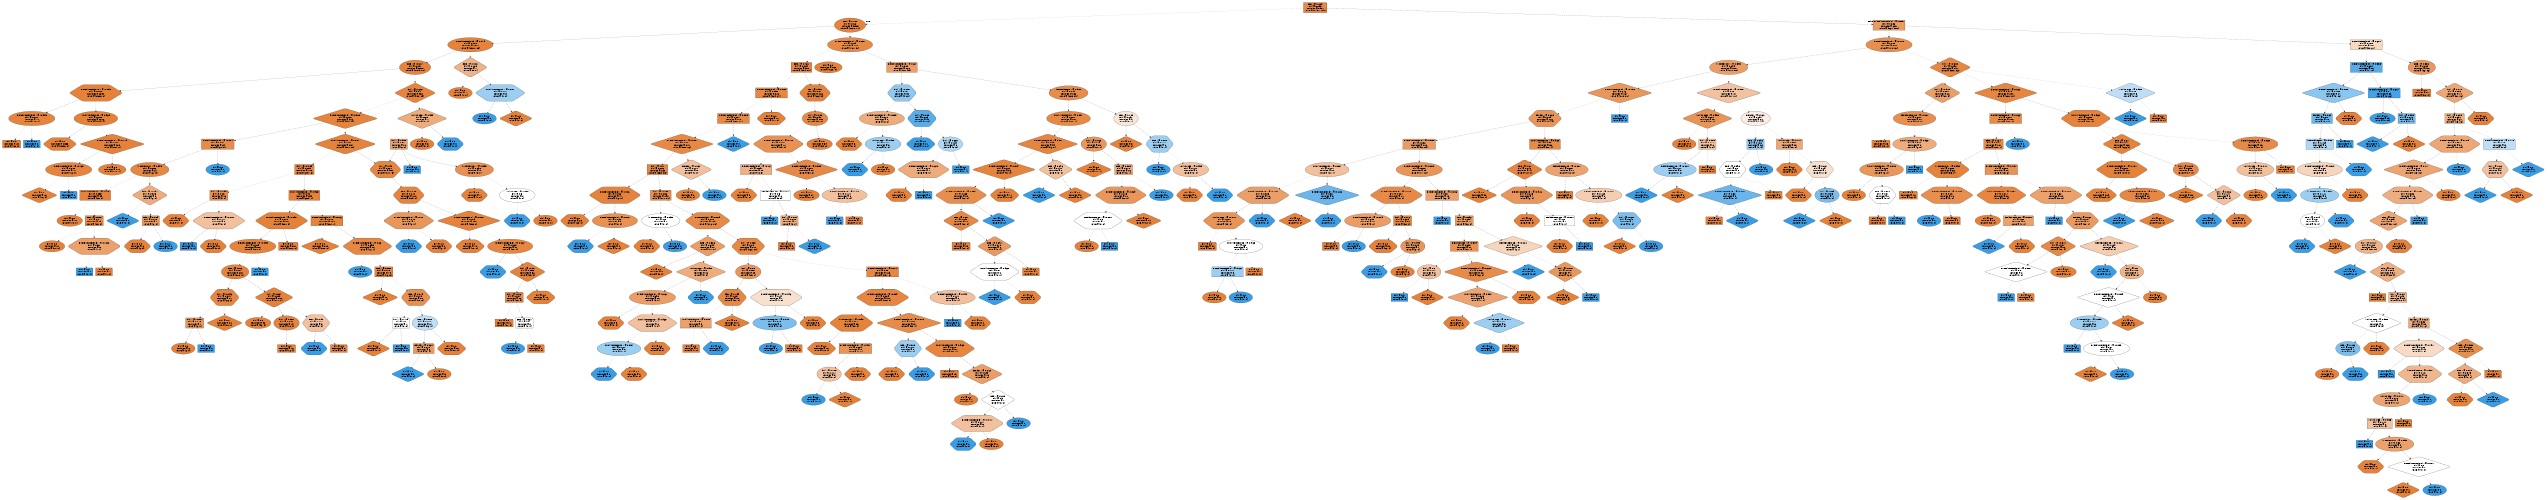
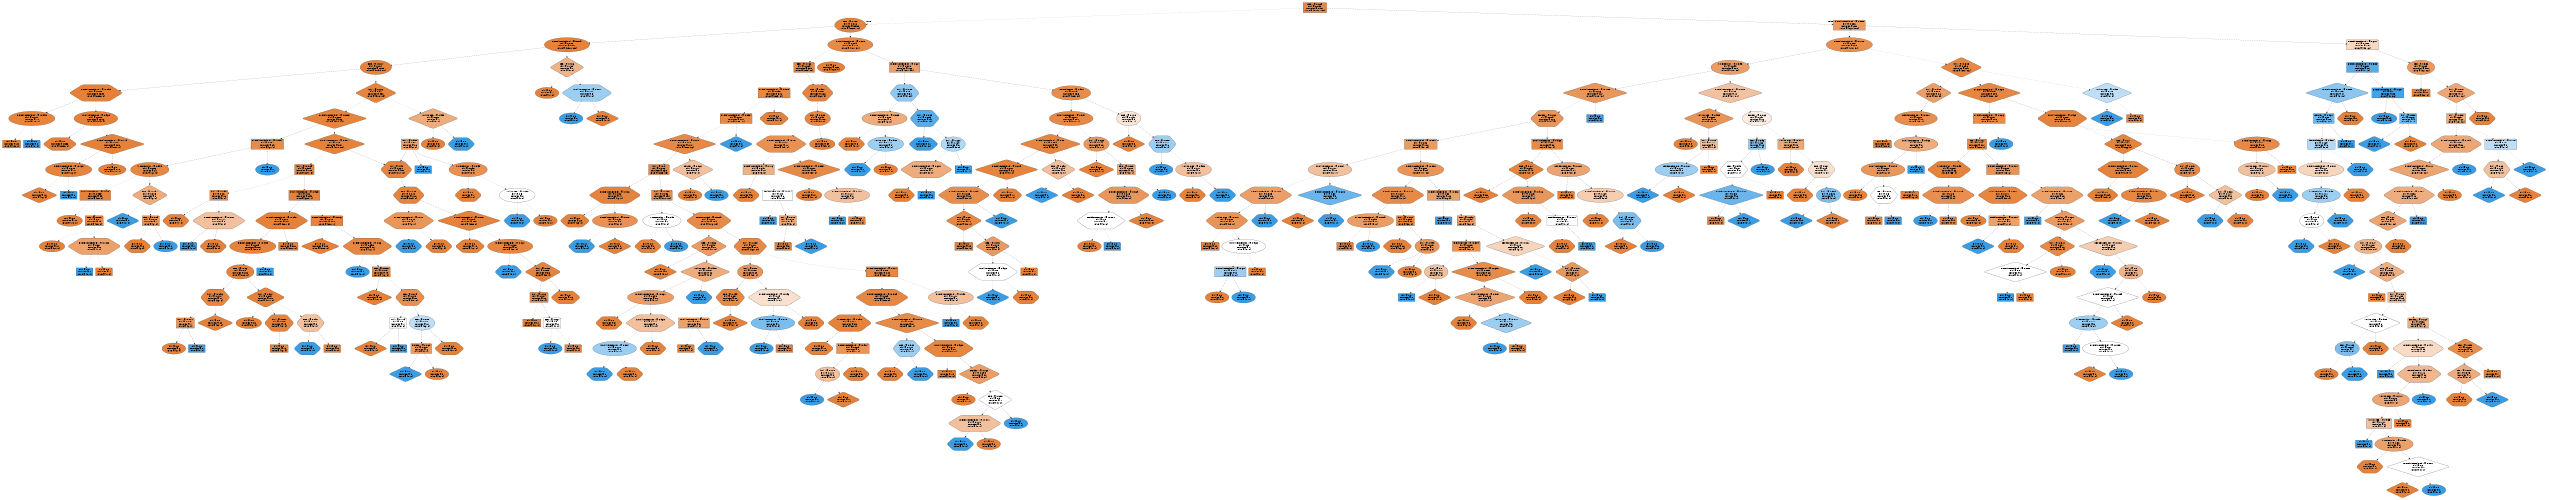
node "gender <= 0.161 gini = 0.278 samples = 24 value = [20, 4]": shape hexagon -> diamond
node "bmi <= 0.382 gini = 0.025 samples = 79 value = [78, 1]": shape ellipse -> hexagon
